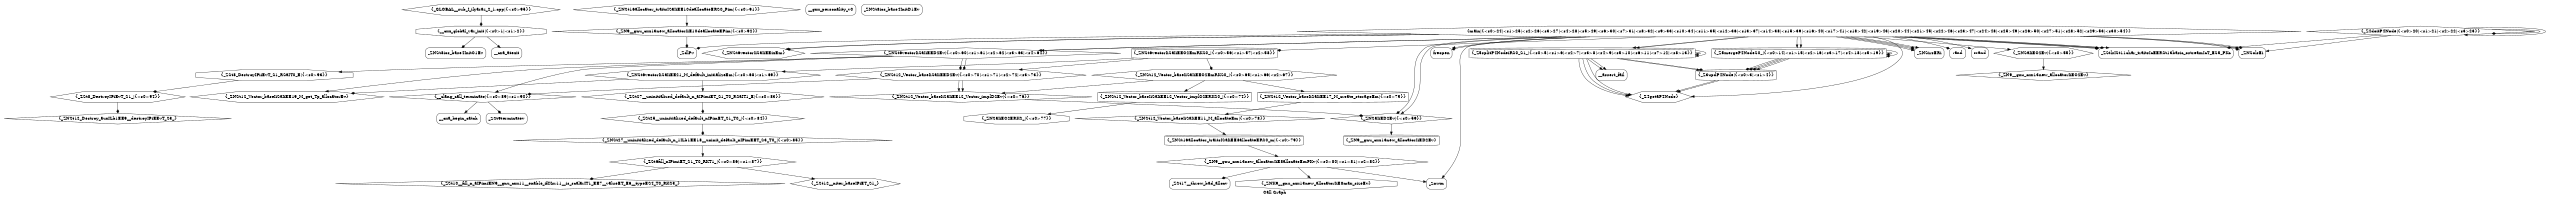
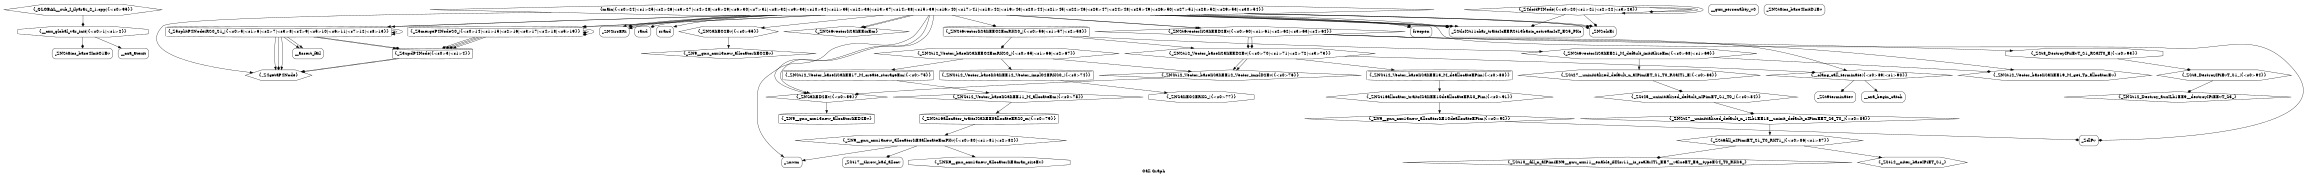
edge "{_Z4doitP4Node|{<s0>20|<s1>21|<s2>22|<s3>23}}" -> "_ZNSolsEi": arrowhead normal -> diamond
node "{_ZNSt6vectorIiSaIiEEixEm}": shape hexagon -> diamond
node "{_ZNSt12_Vector_baseIiSaIiEE13_M_deallocateEPim|{<s0>88}}": added
